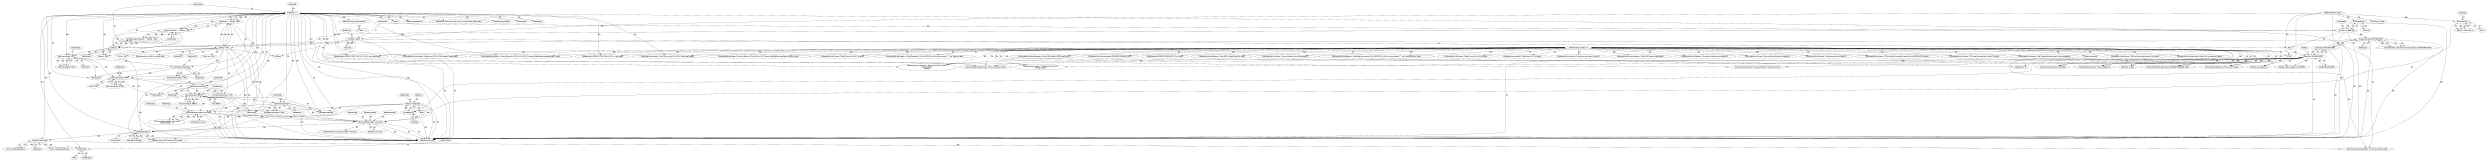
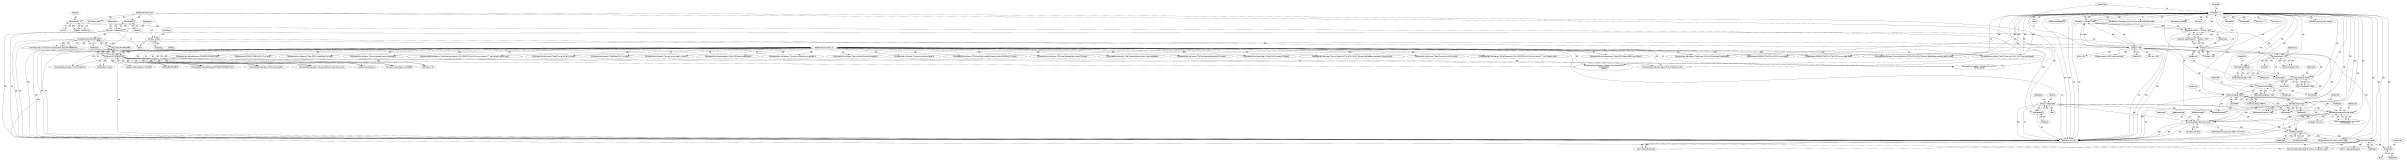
node "(Call,*target == '-')": added
node "(Call,*target == '+')": added
edge "(Call,chanacs_find_host_literal(mc, target, 0))" -> "(Call,*target == '=')": now "(Call,target[0] == '+')" -> "(Call,*target == '=')"
edge "(MethodParameterIn,sourceinfo_t *si)" -> "(Call,chanacs_source_has_flag(mc, si, CA_ACLVIEW))": removed, label "DDG:"
node "(Call,!flagstr)": removed
node "(Call,get_source_name(si))": removed
node "1000106": removed
node "(Call,do_list(si, mc, flags))": label "(Call,do_list(si, mc, flags))" -> "(Channel,do_list(si, mc, flags))"
